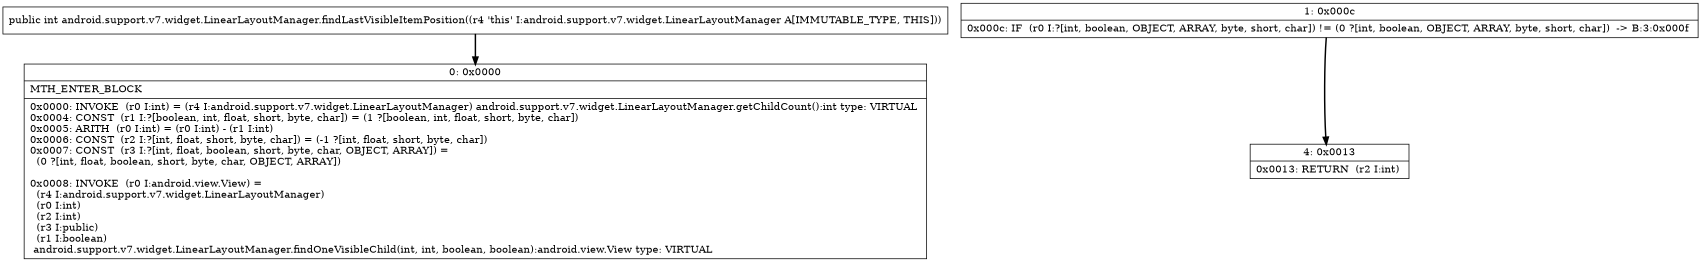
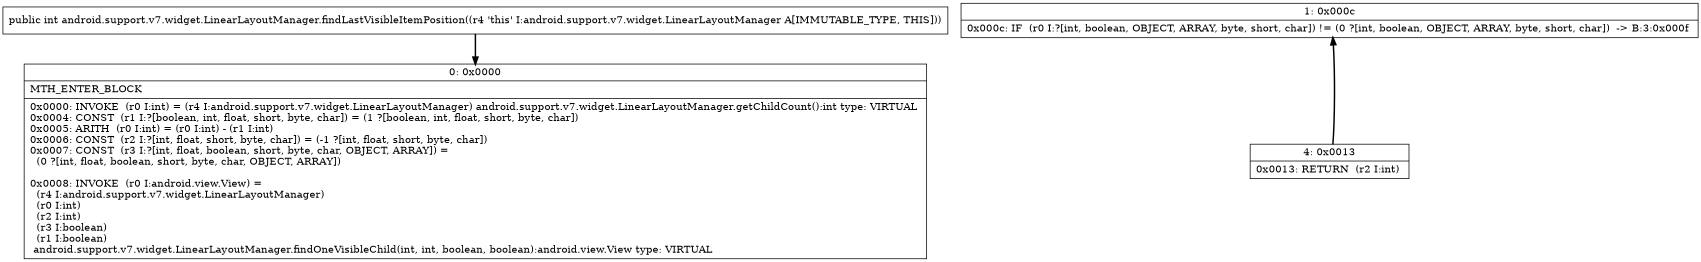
edge "1: 0x000c" -> "4: 0x0013": reversed
node "0: 0x0000": text "(r3 I:public)" -> "(r3 I:boolean)"
